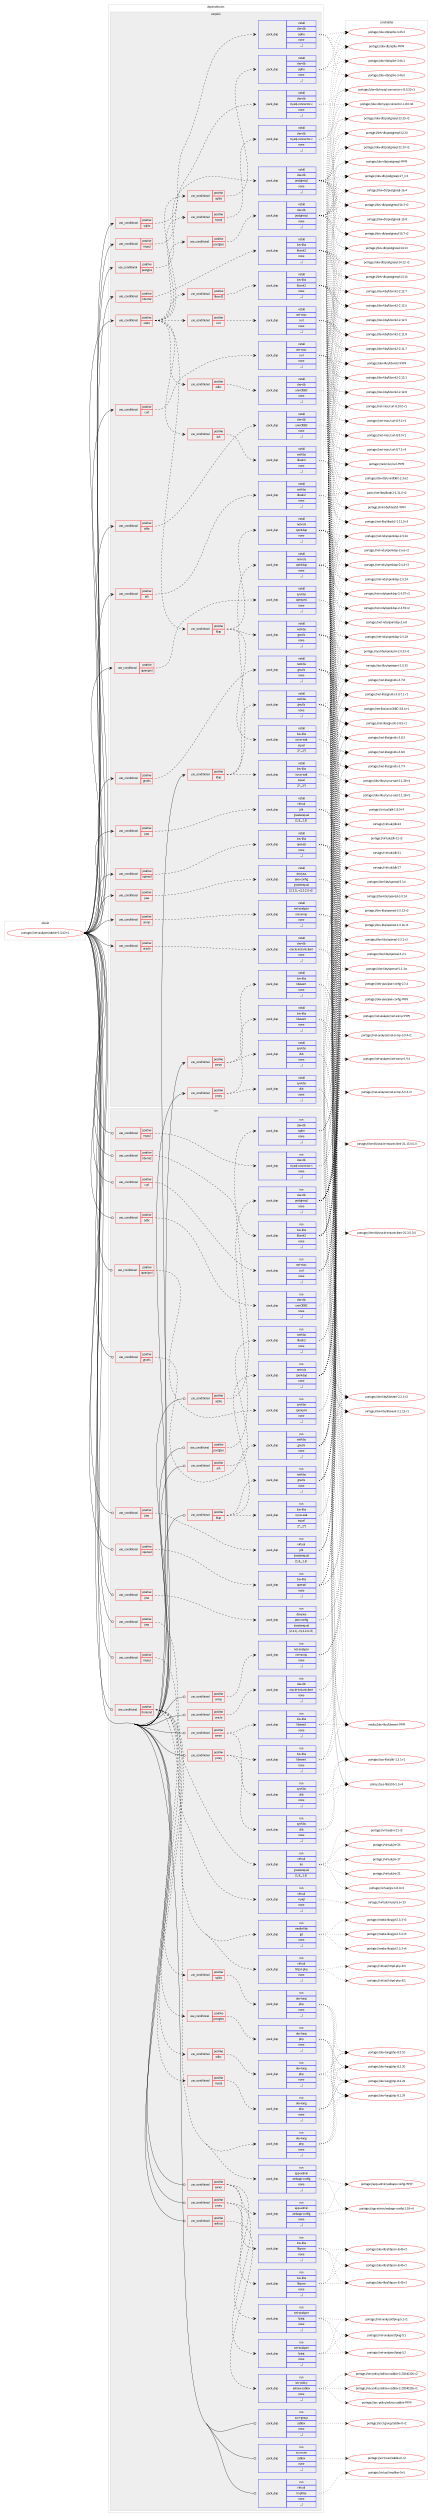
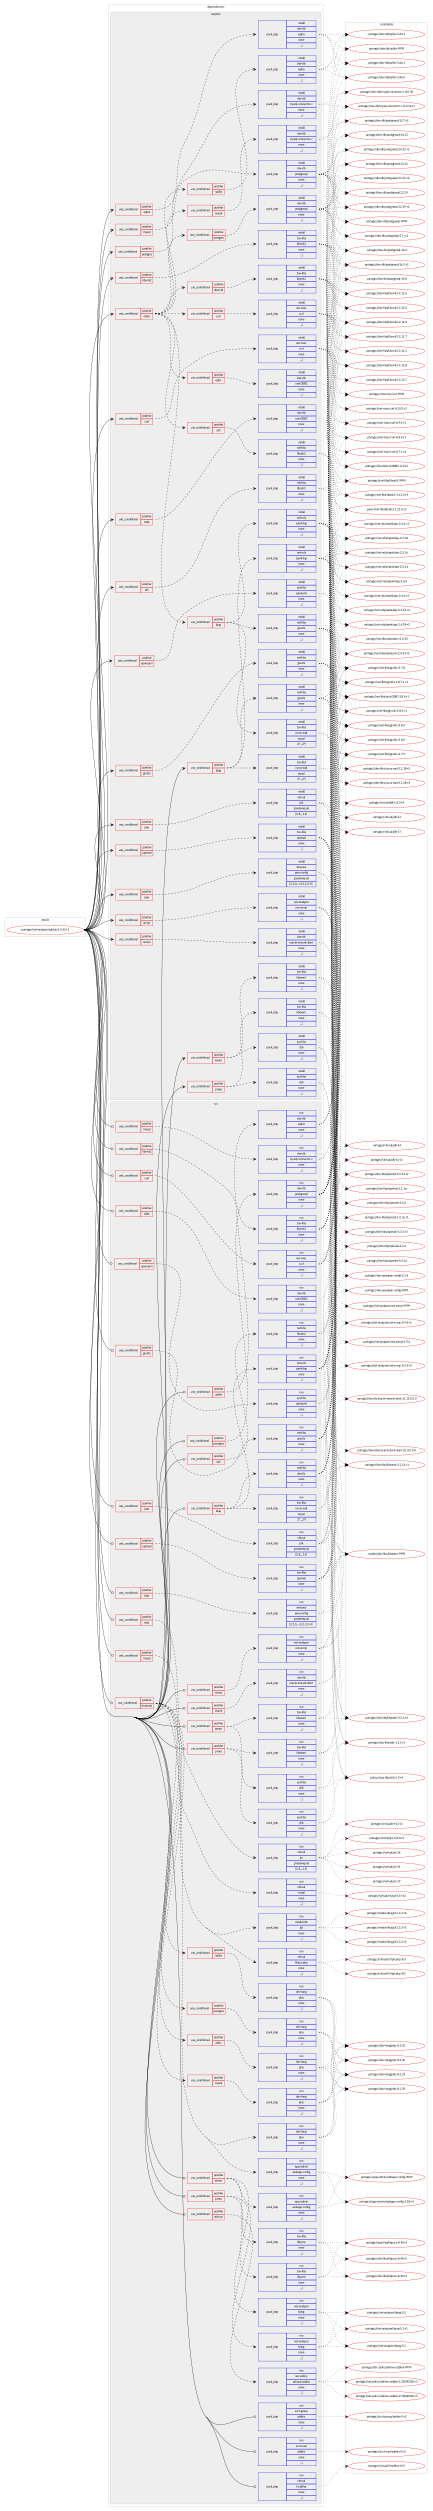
node "portage://dev-libs/libxml2-9999": removed
node "portage://dev-libs/libpcre-8.45-r3": label "portage://dev-libs/libpcre-8.45-r3" -> "portage://app-libs/libpcre-8.45-r3"
